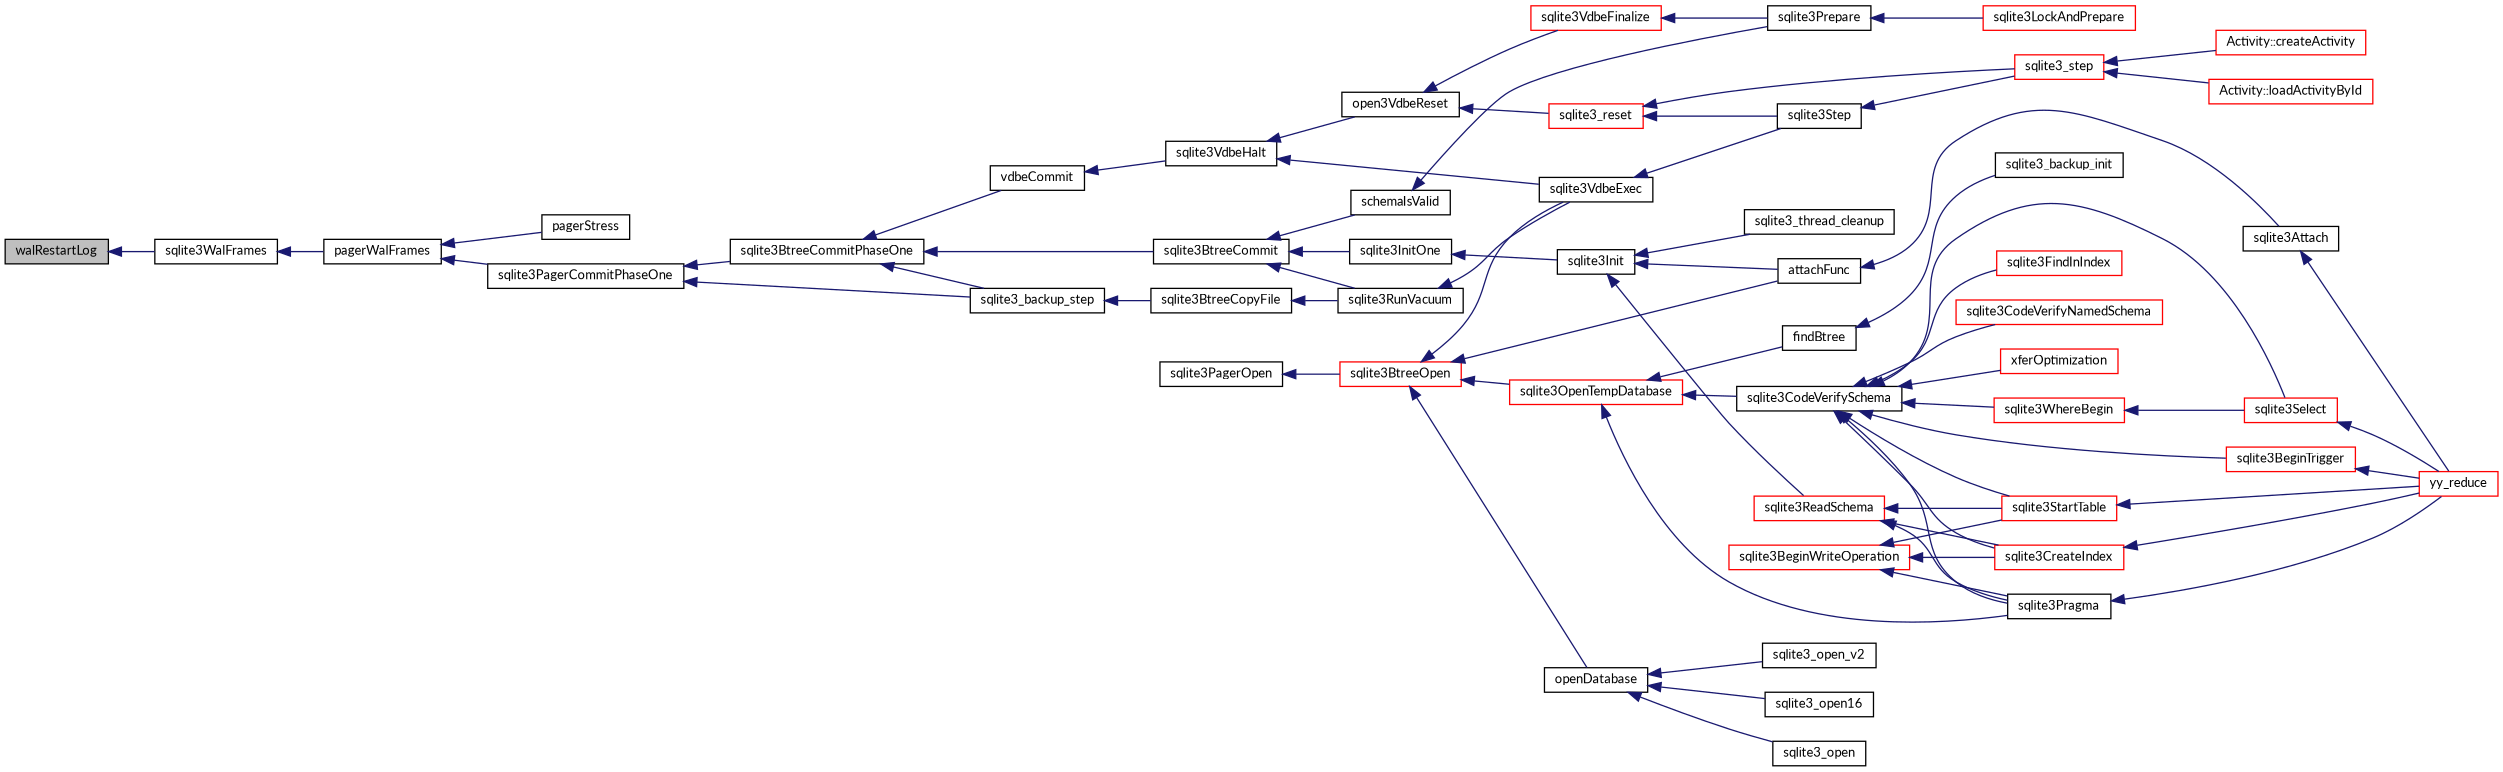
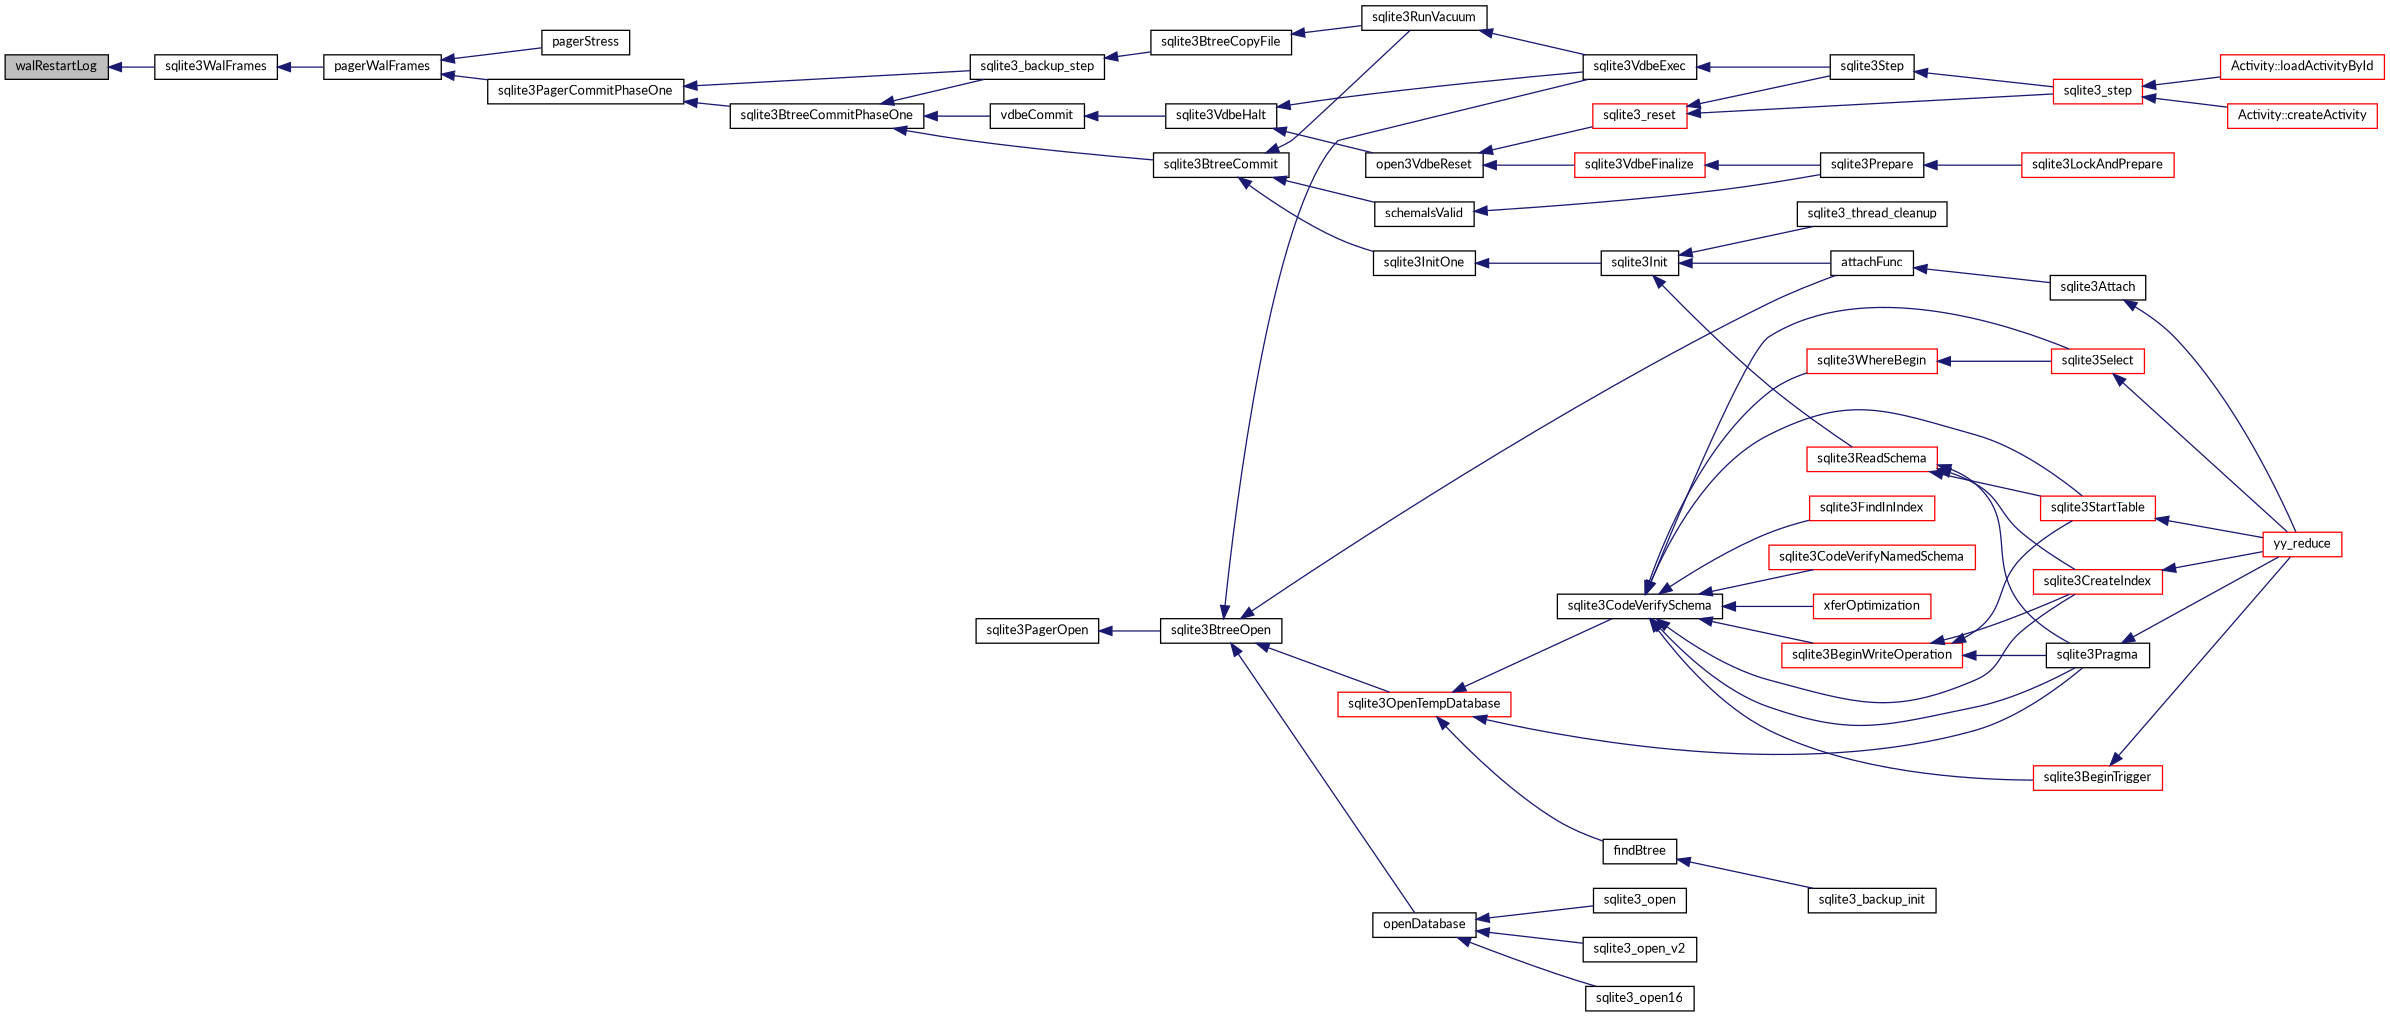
node "sqlite3BtreeOpen": color red -> black
edge "sqlite3BeginWriteOperation" -> "sqlite3CodeVerifySchema": added
